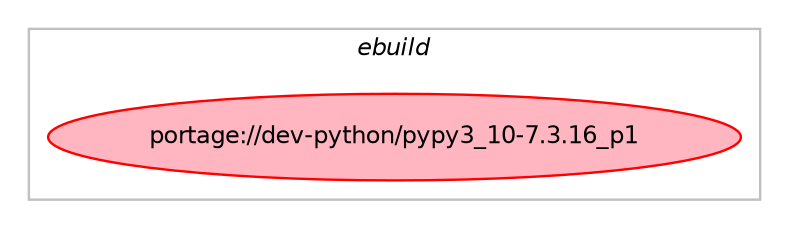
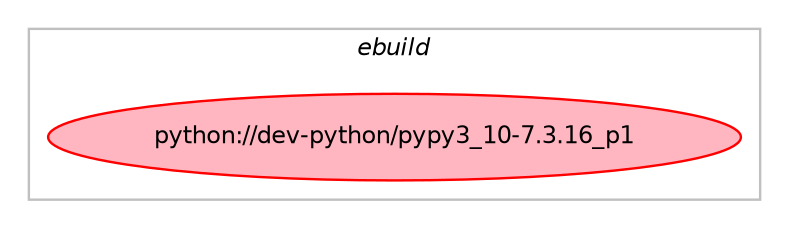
node "portage://dev-python/pypy3_10-7.3.16_p1": label "portage://dev-python/pypy3_10-7.3.16_p1" -> "python://dev-python/pypy3_10-7.3.16_p1"
